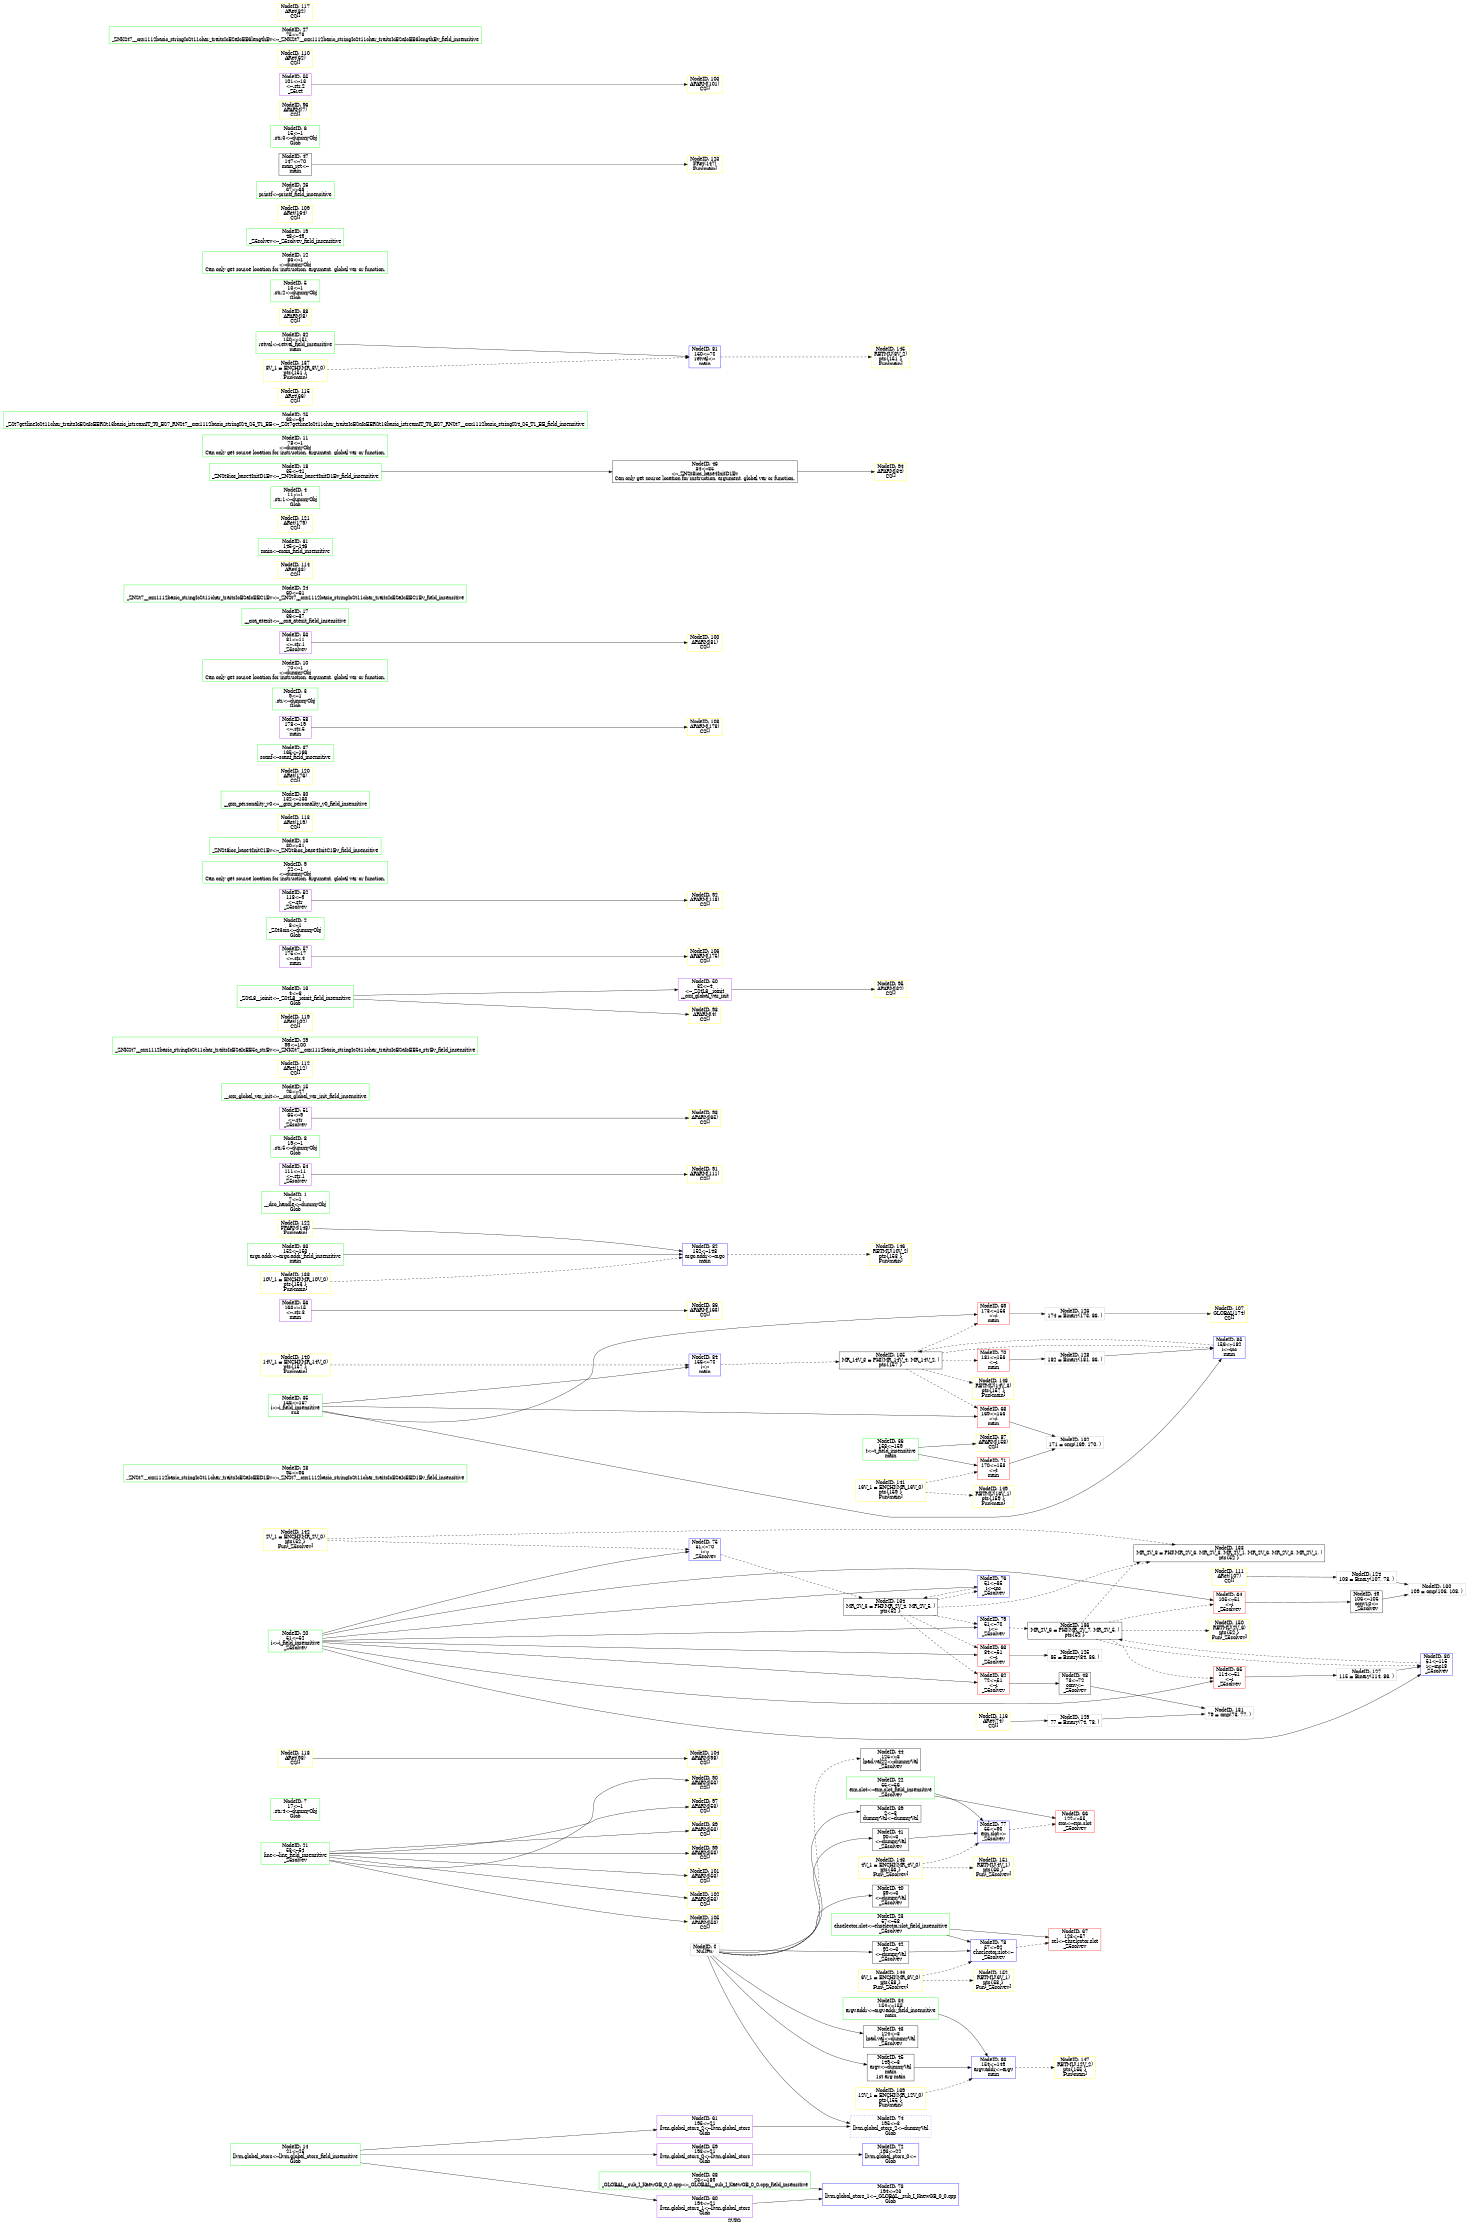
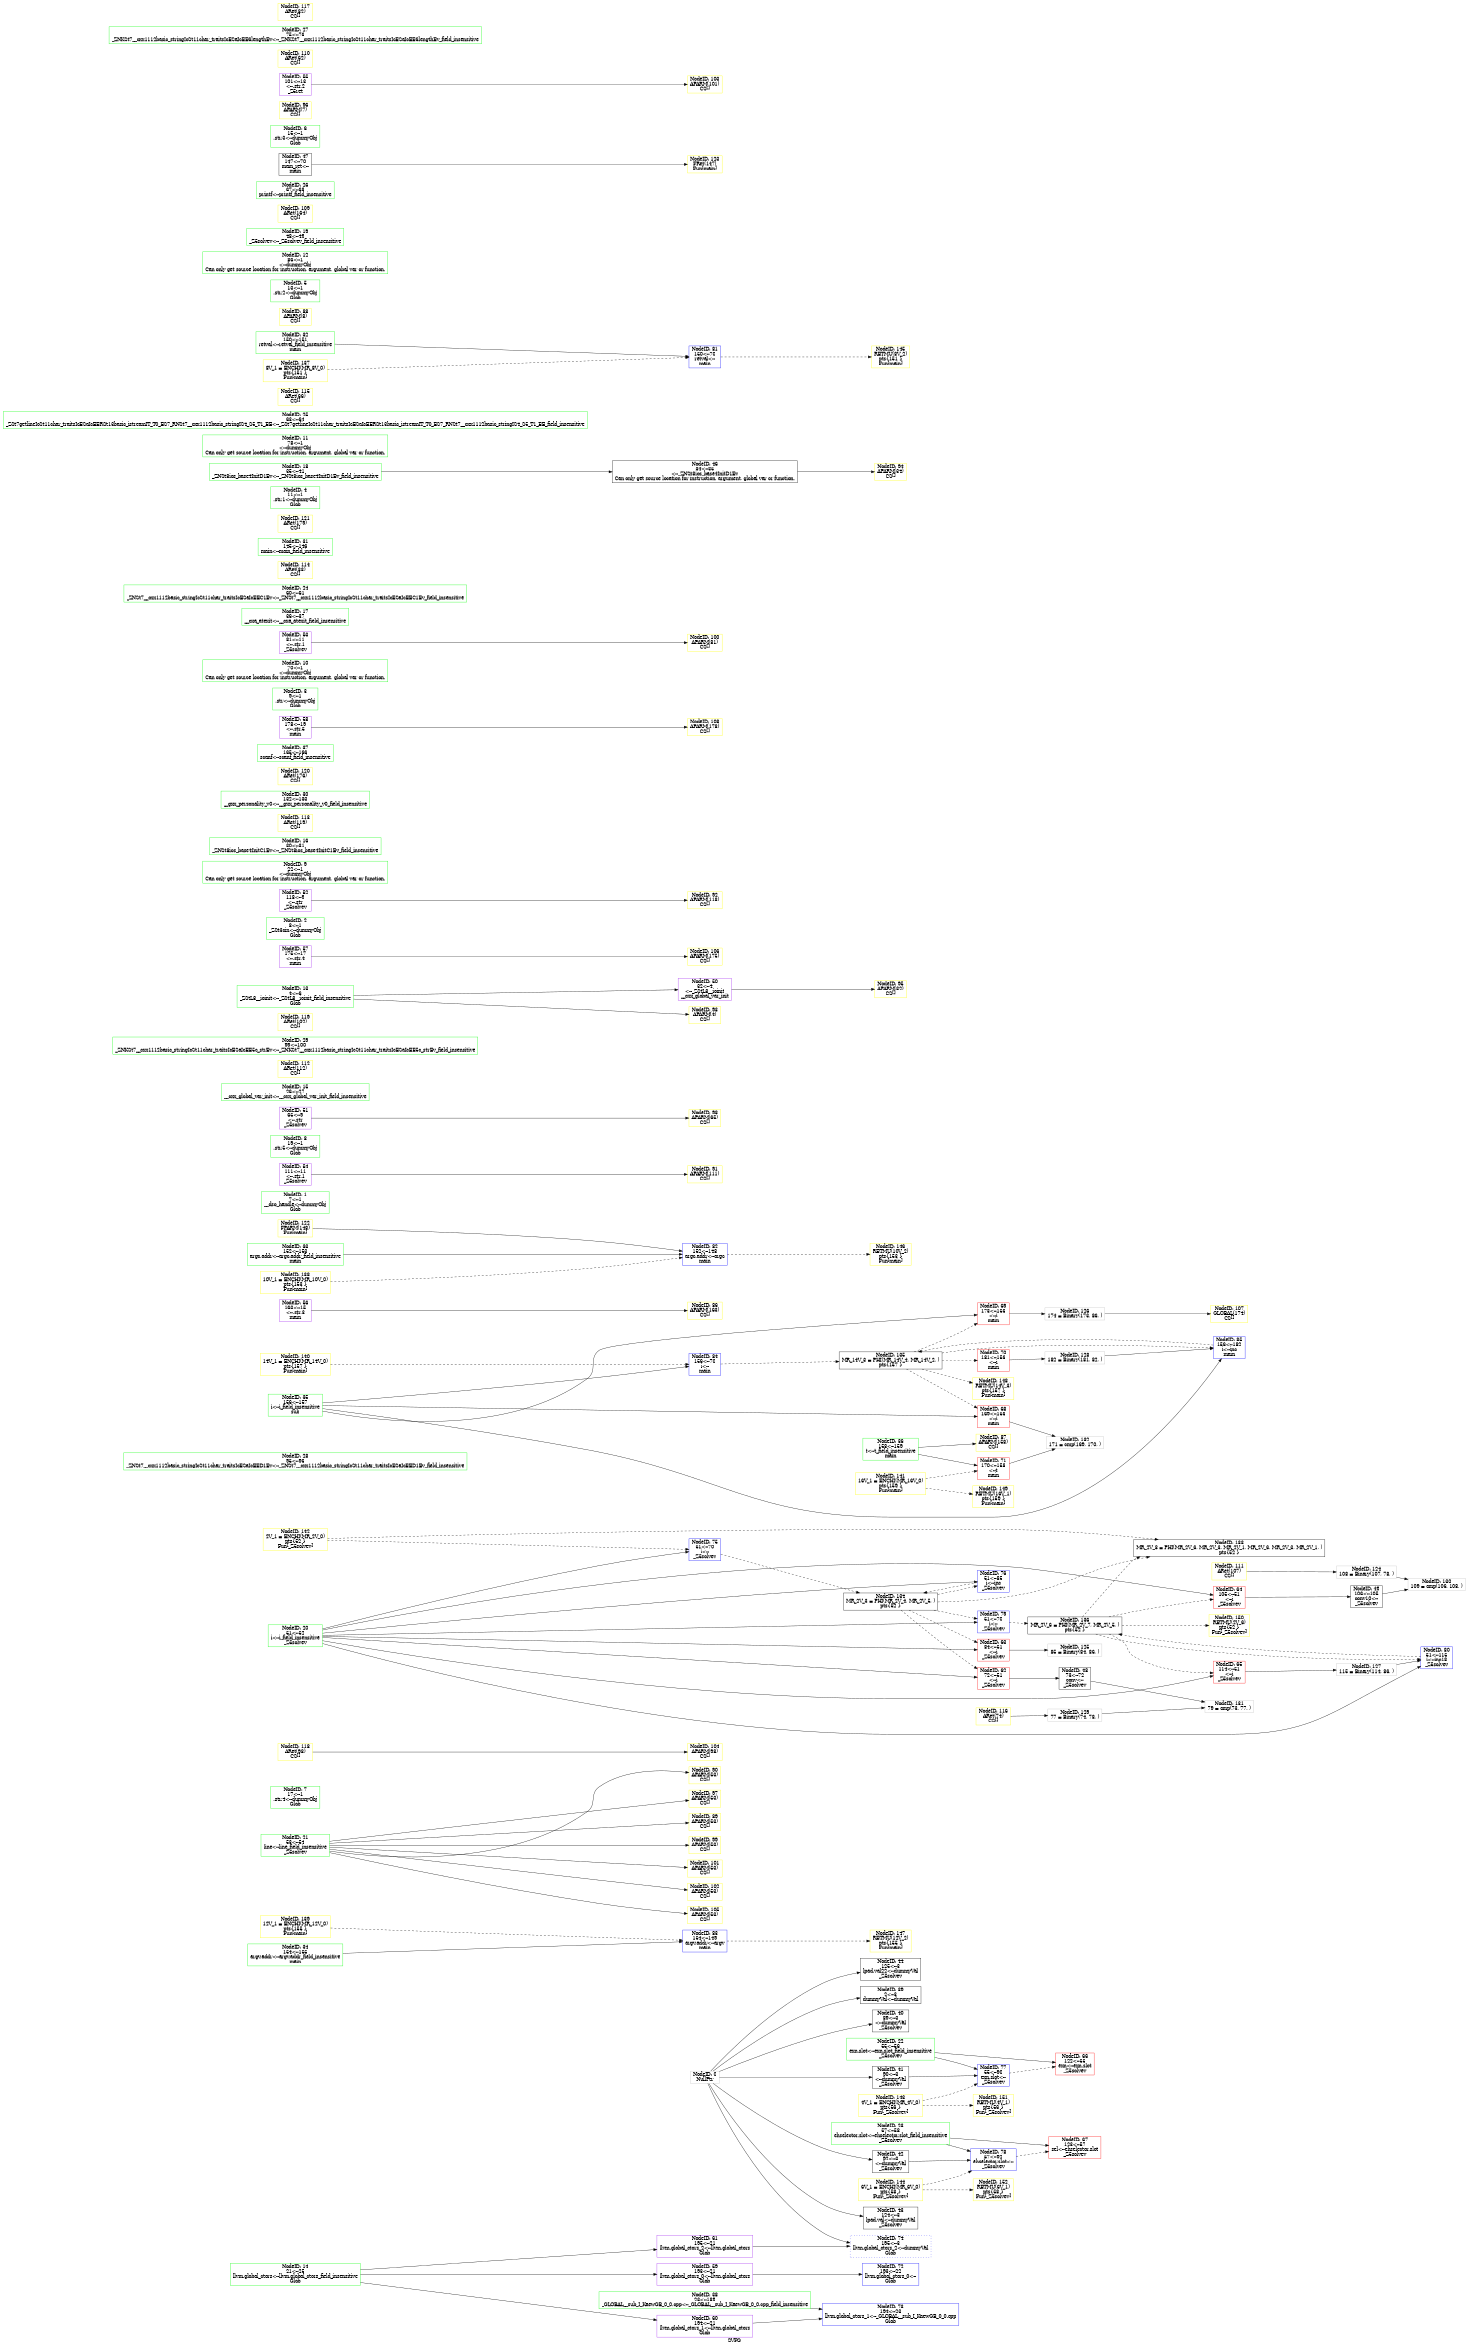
node "NodeID: 128": text "182 = Binary(181, 86, )" -> "182 = Binary(181, 82, )"
edge "NodeID: 0" -> "NodeID: 44": style dashed -> solid
node "NodeID: 45": removed
